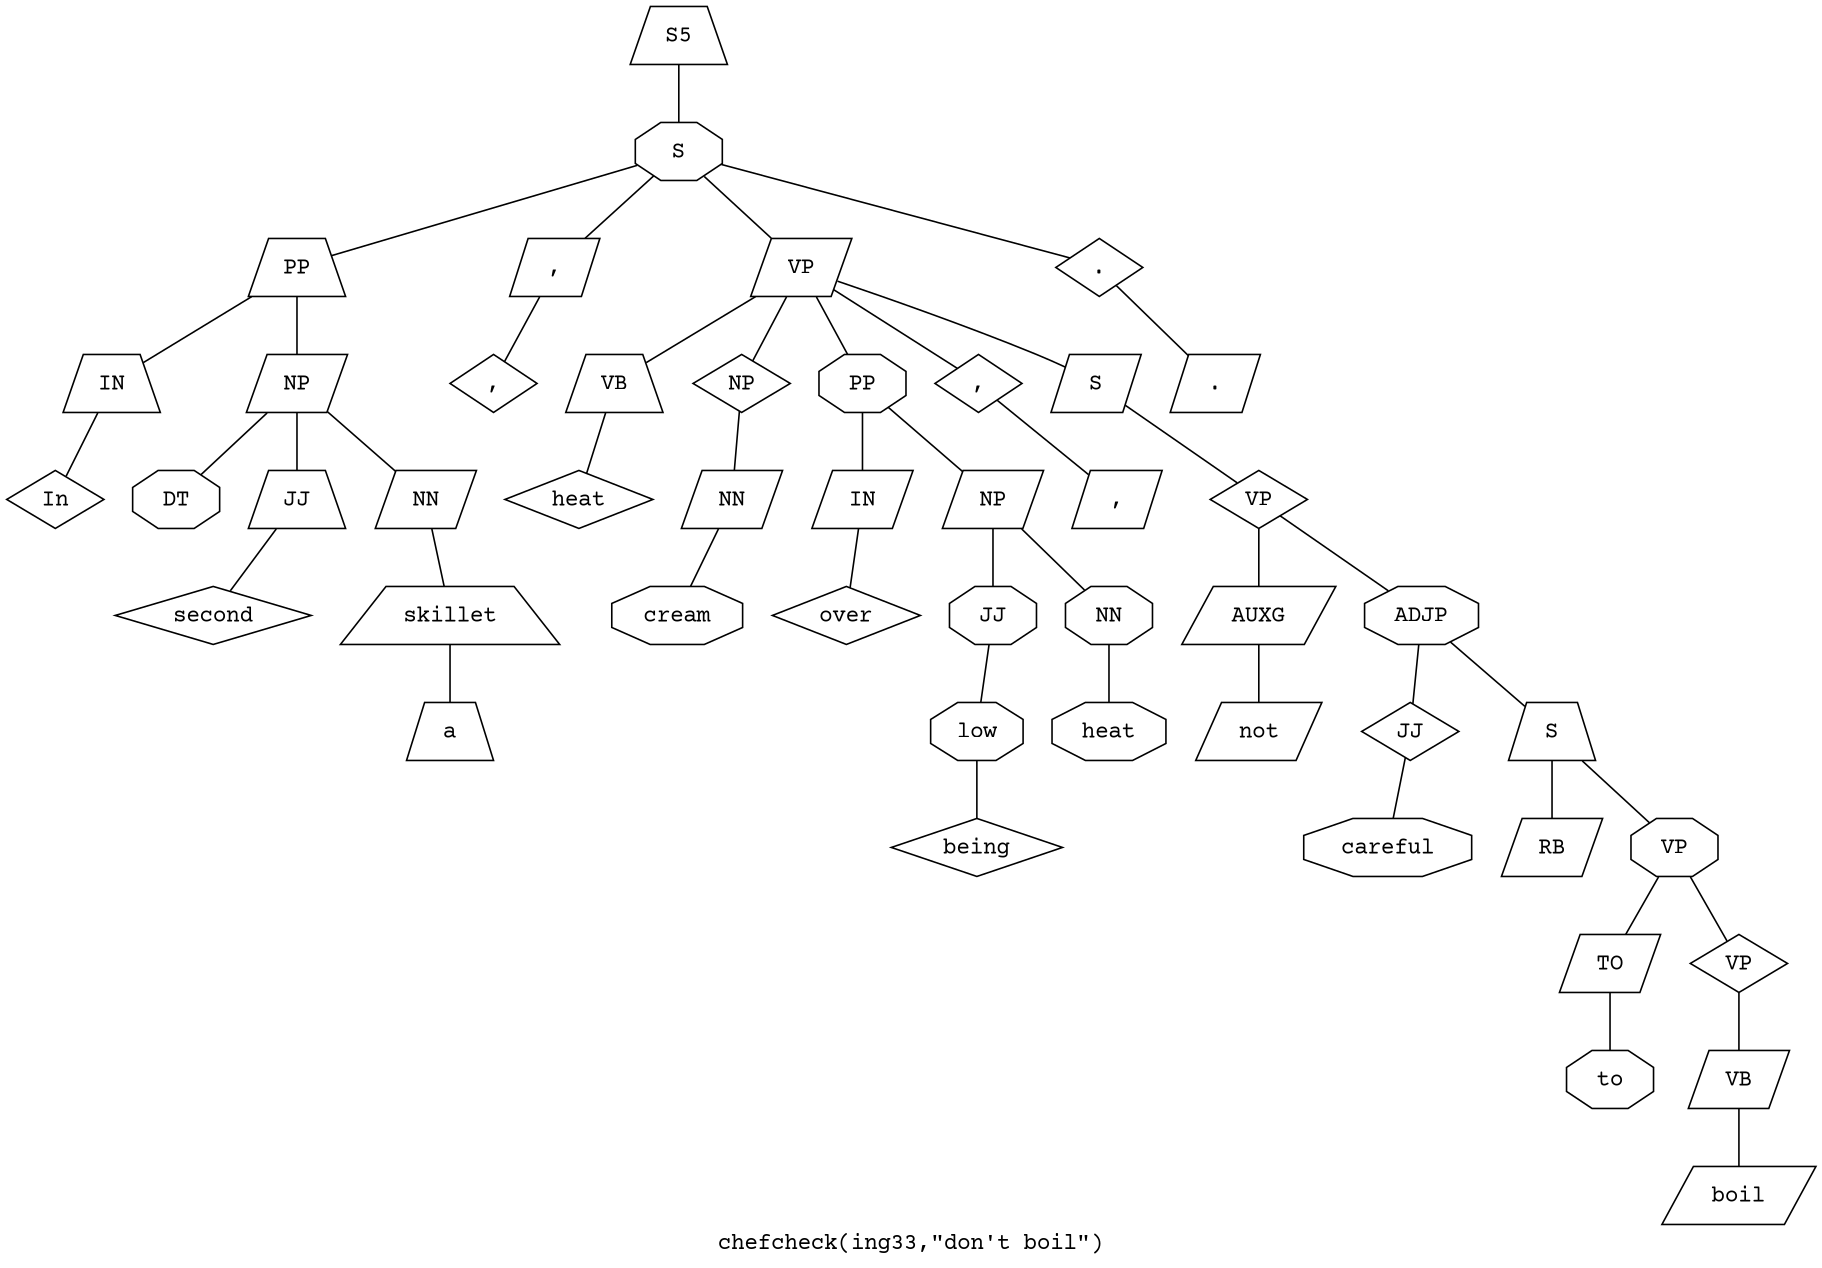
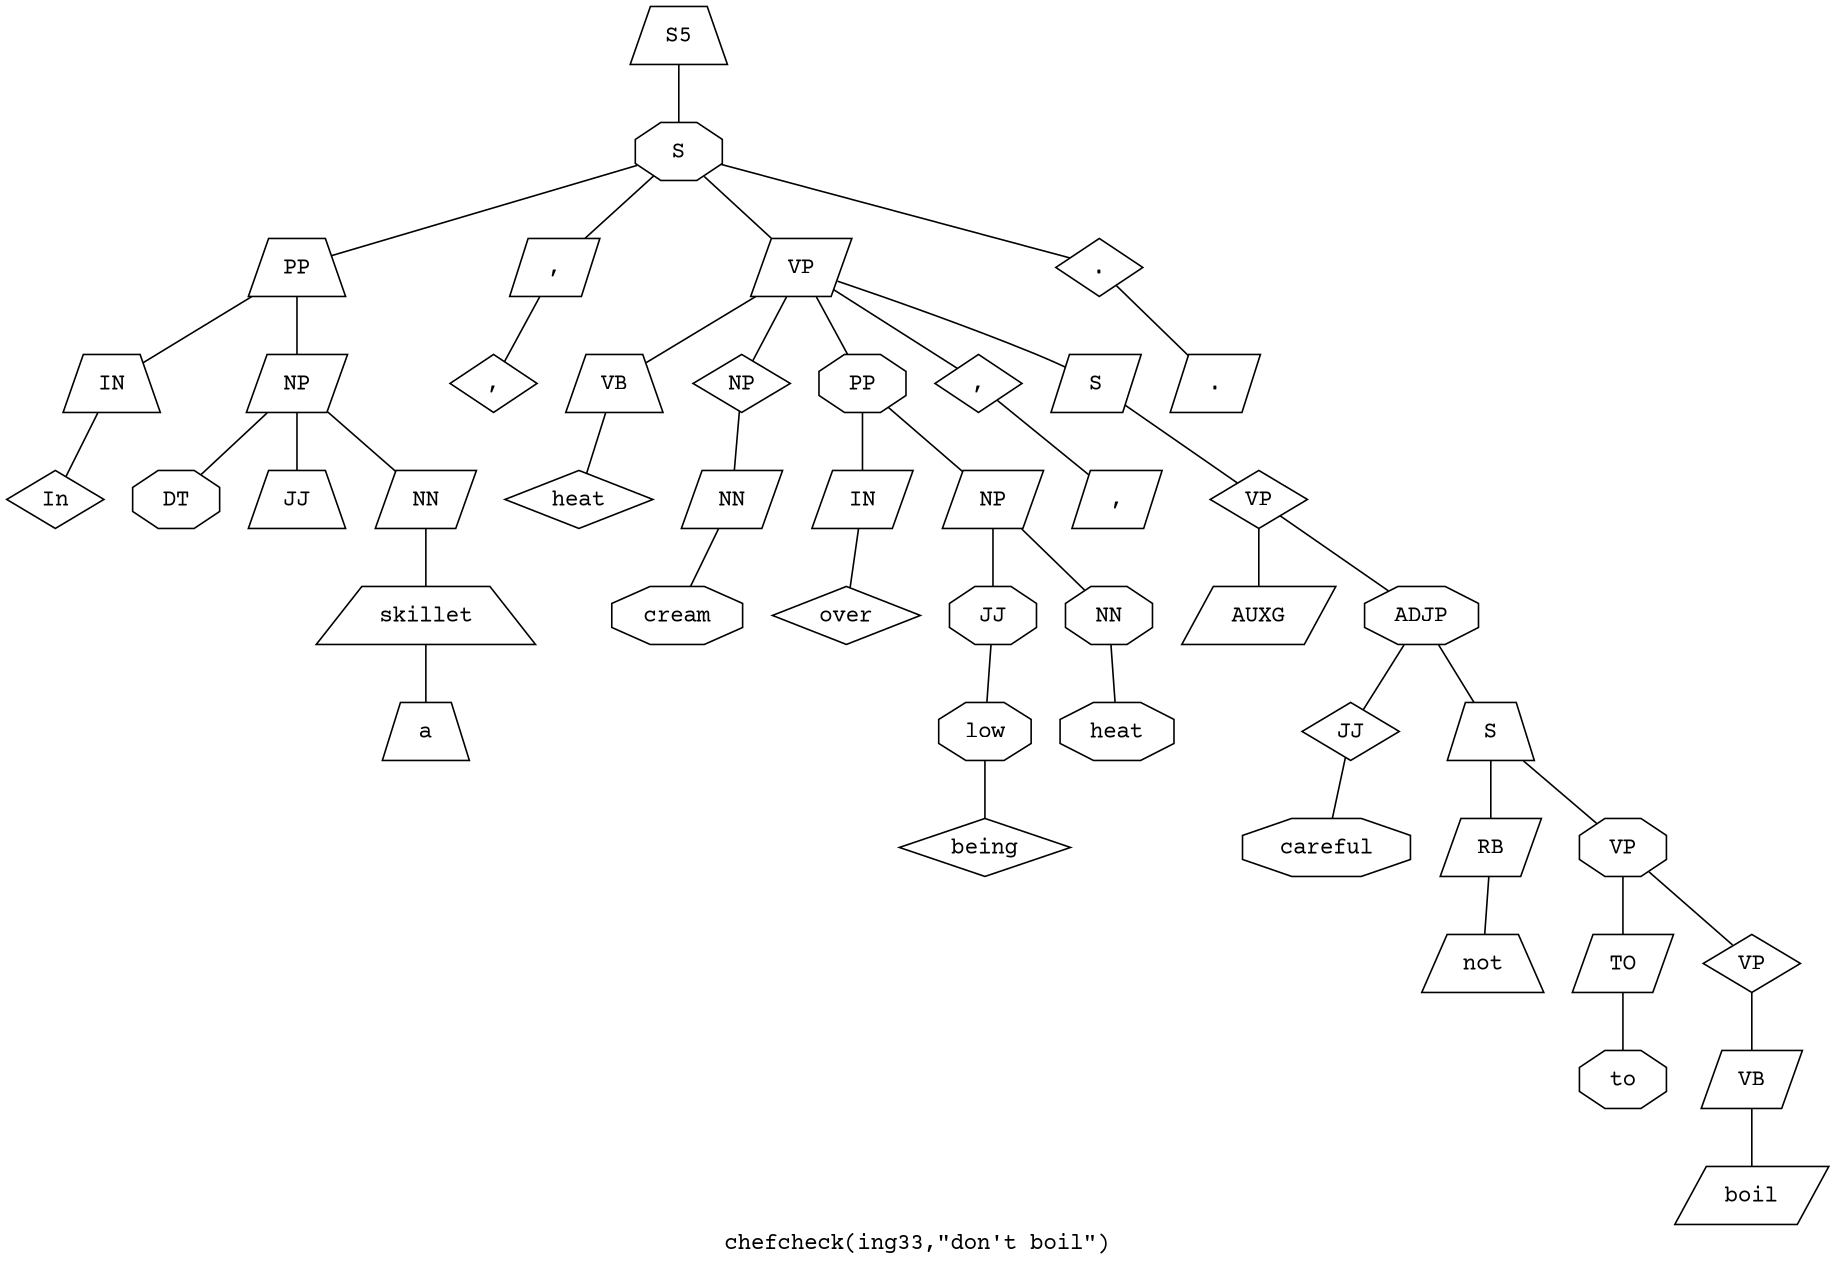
node "second": removed
edge "AUXG" -- "not": now "RB" -- "not"
node "not": shape parallelogram -> trapezium
